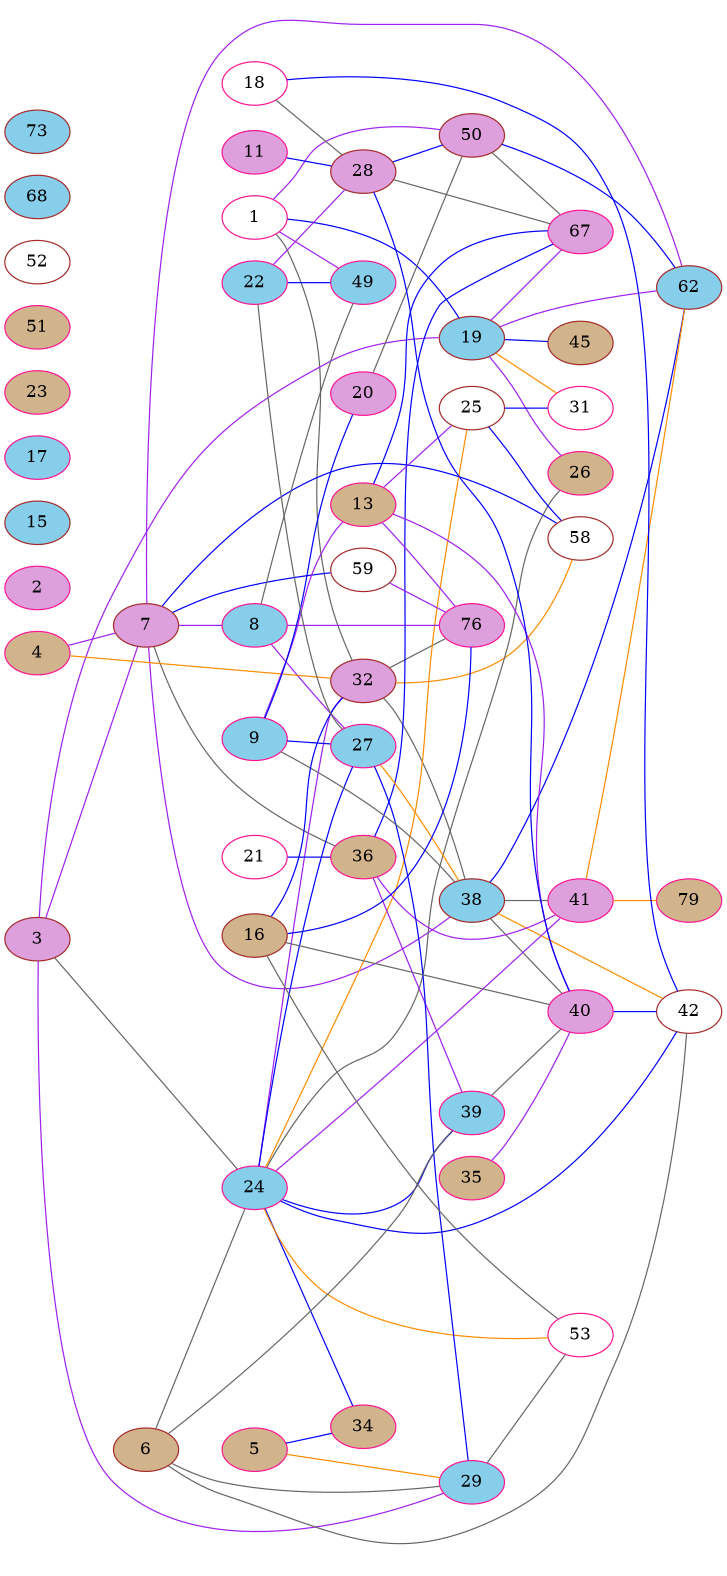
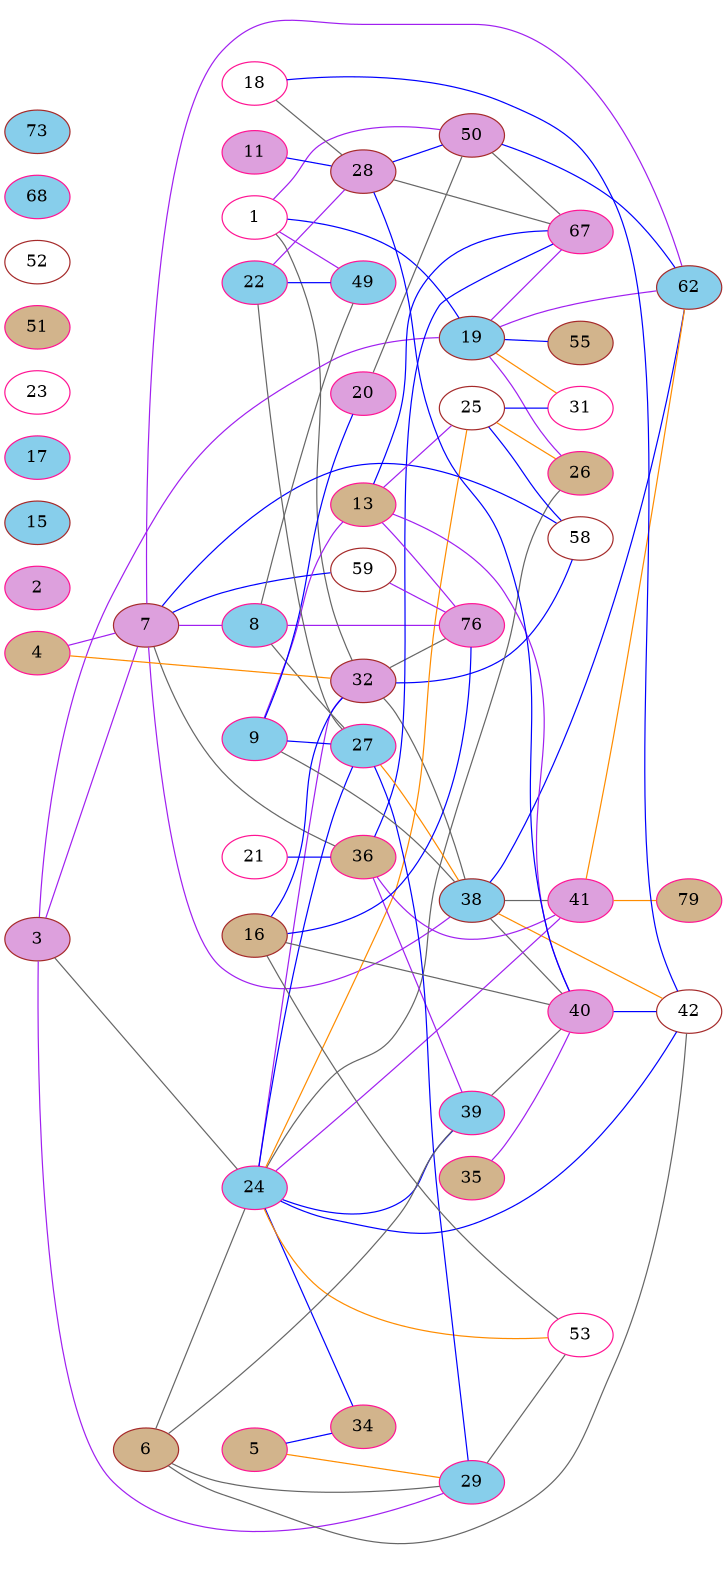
node "68": color brown -> deeppink
node "45": label "45" -> "55"
node "23": fillcolor tan -> white
edge "25" -- "26": added
edge "58" -- "32": color darkorange -> blue
edge "8" -- "27": color purple -> gray40
